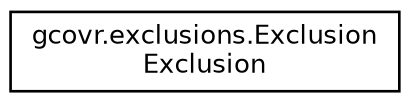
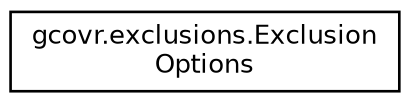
node "gcovr.exclusions.Exclusion Exclusion": label "gcovr.exclusions.Exclusion Exclusion" -> "gcovr.exclusions.Exclusion Options"
